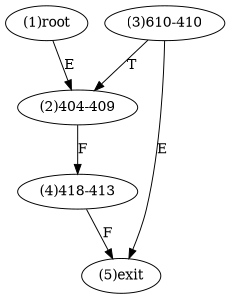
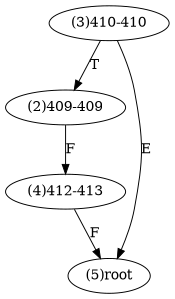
node "(1)root": removed
node "(3)610-410": label "(3)610-410" -> "(3)410-410"
node "(2)404-409": label "(2)404-409" -> "(2)409-409"
node "(4)418-413": label "(4)418-413" -> "(4)412-413"
node "(5)exit": label "(5)exit" -> "(5)root"
